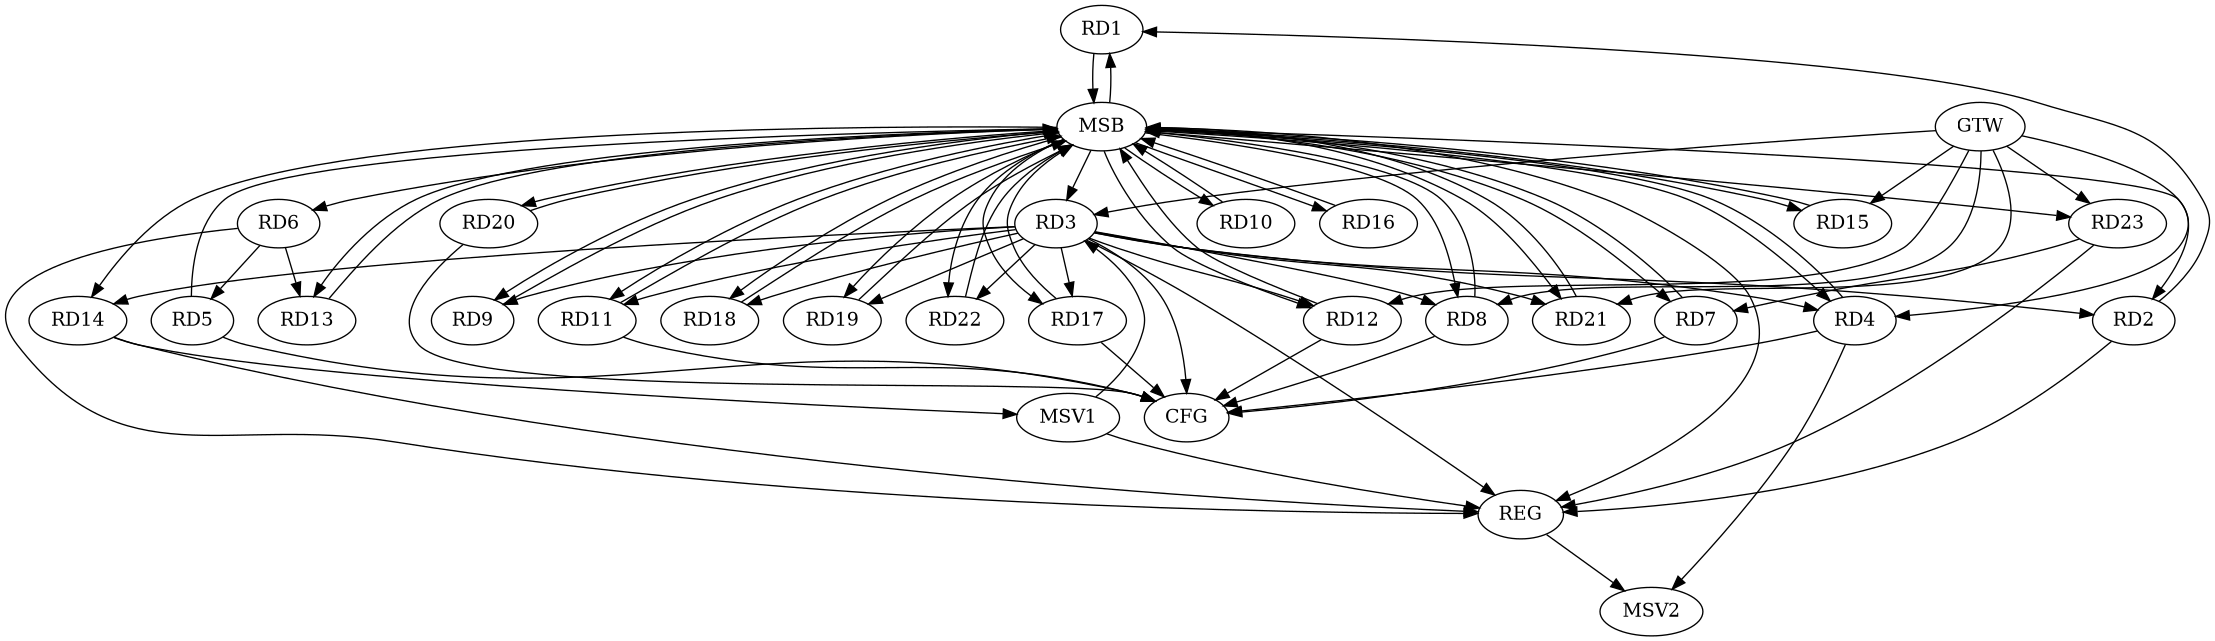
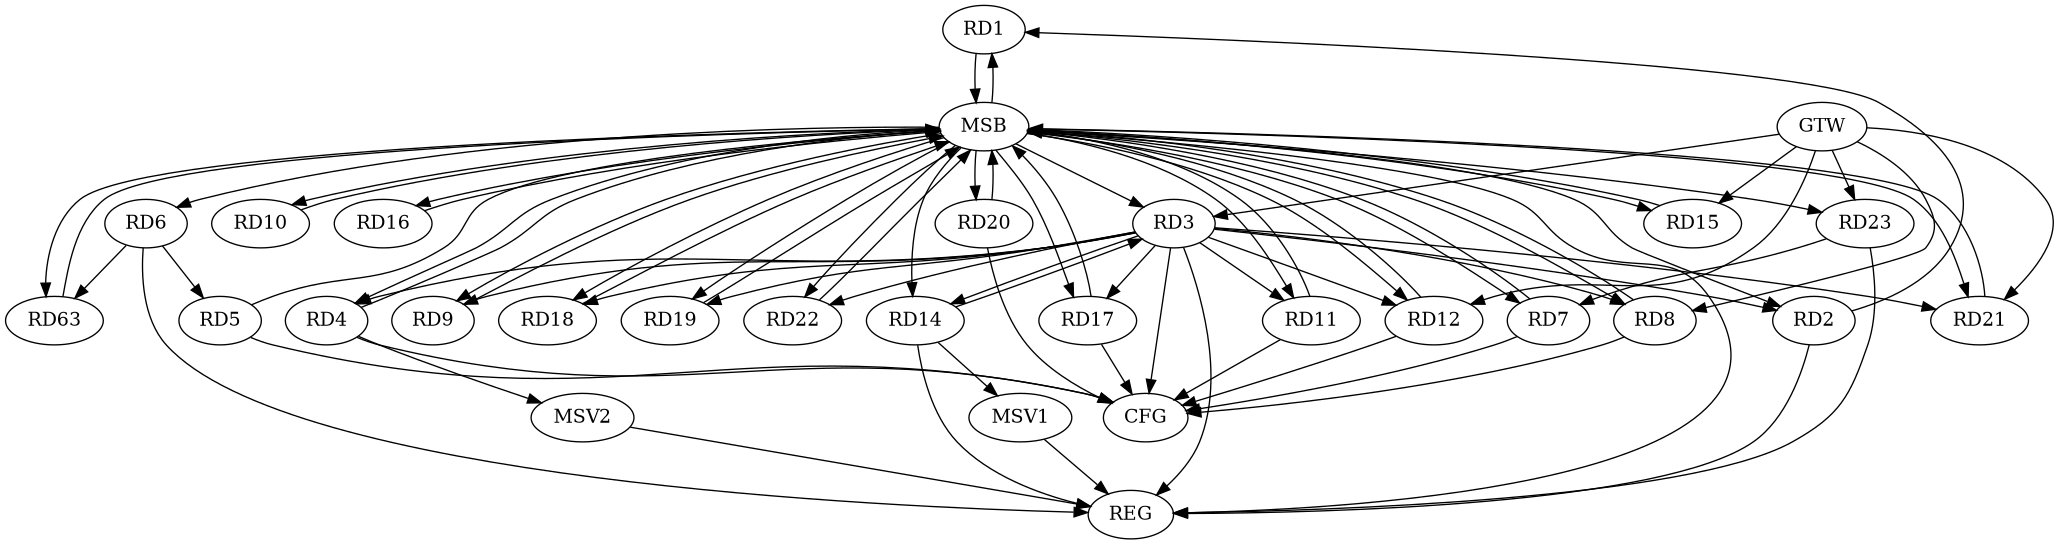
edge "GTW" -> "RD4": removed
node "RD13": label "RD13" -> "RD63"
edge "MSV1" -> "RD3": now "RD14" -> "RD3"
edge "REG" -> "MSV2": reversed
